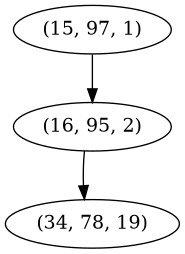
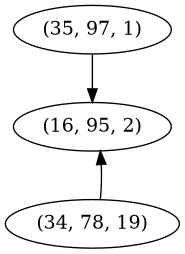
node "(15, 97, 1)": label "(15, 97, 1)" -> "(35, 97, 1)"
edge "(16, 95, 2)" -> "(34, 78, 19)": reversed
